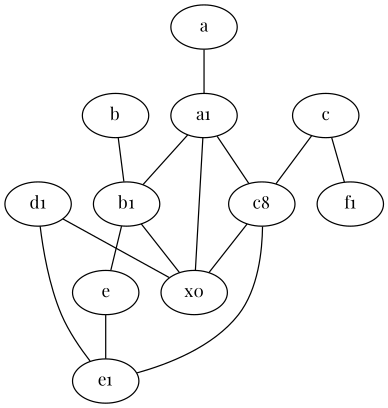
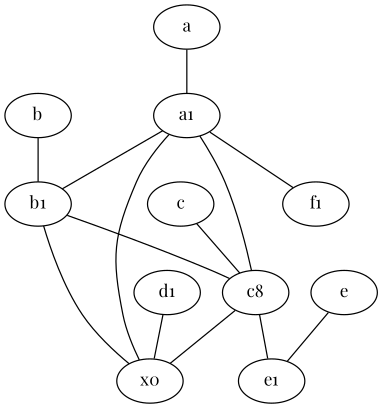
edge "c" -- "f1": now "a1" -- "f1"
edge "b1" -- "e": now "b1" -- "c8"
edge "d1" -- "e1": removed
